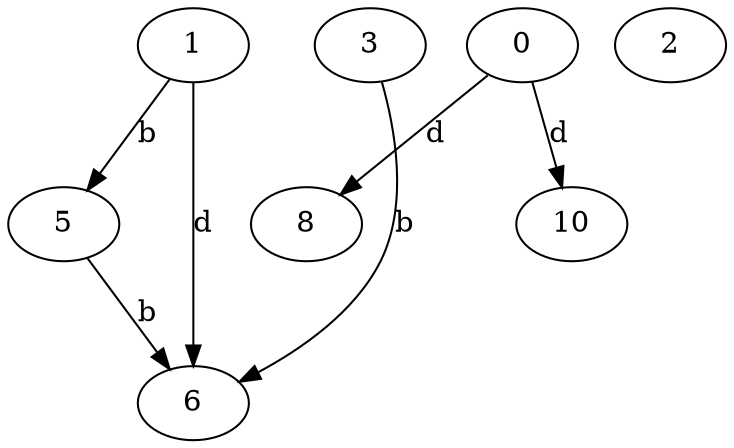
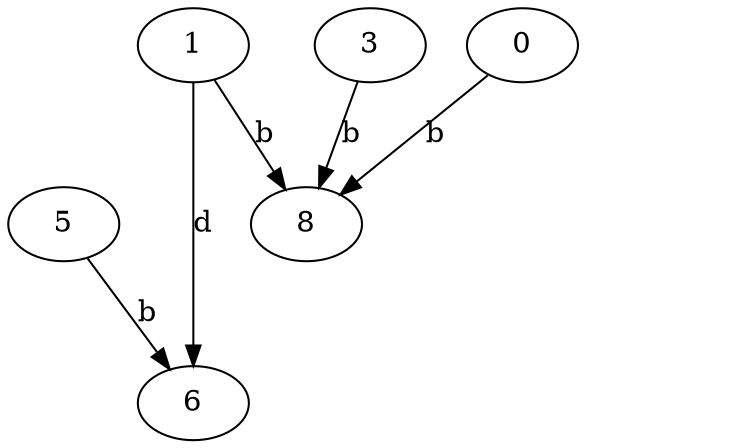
node "2": removed
edge "1" -> "5": now "1" -> "8"
edge "0" -> "8": label "d" -> "b"
node "10": removed
edge "3" -> "6": now "3" -> "8"
